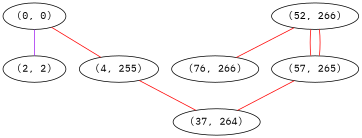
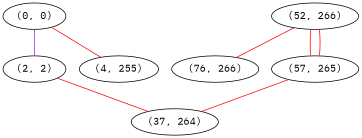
edge "(4, 255)" -- "(37, 264)": now "(2, 2)" -- "(37, 264)"
